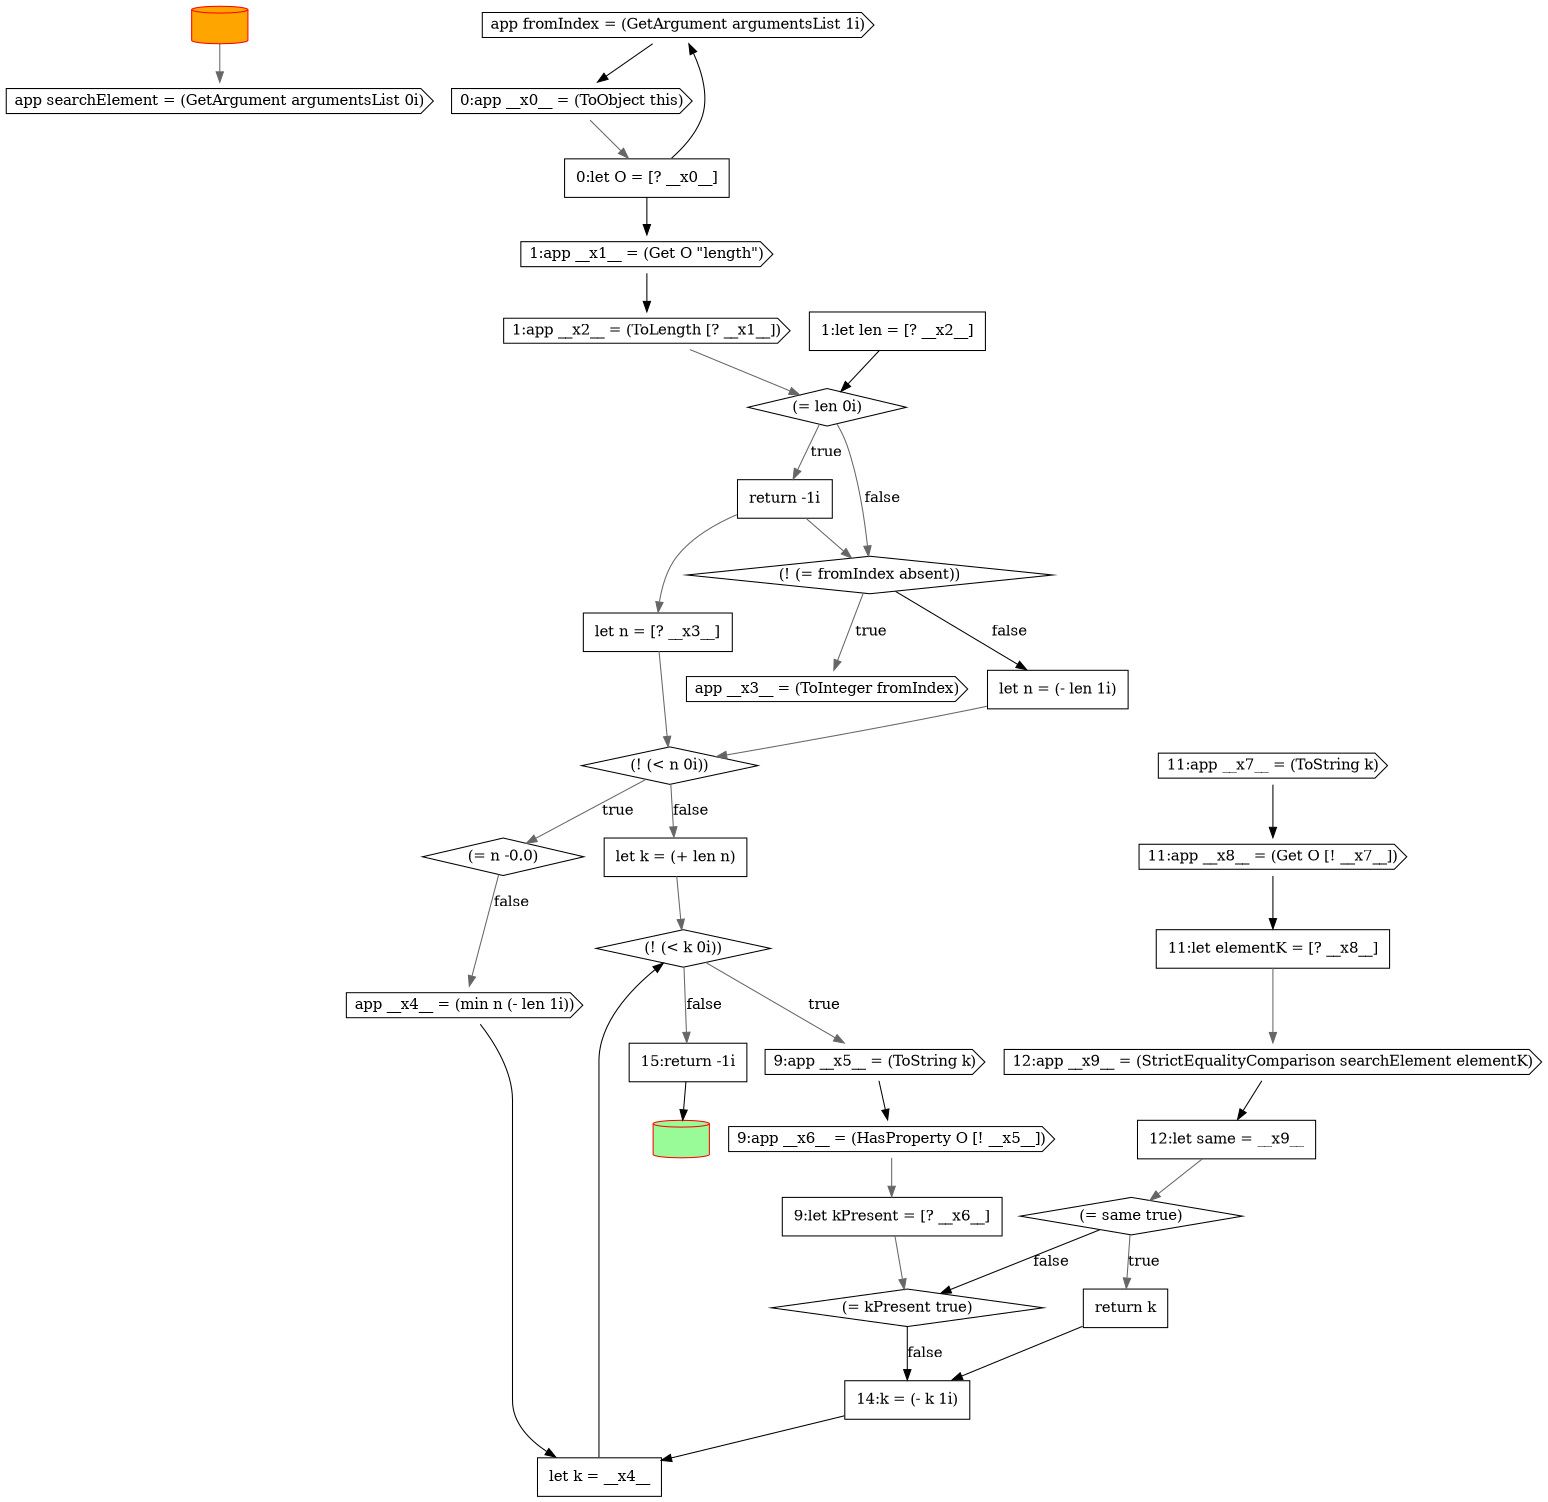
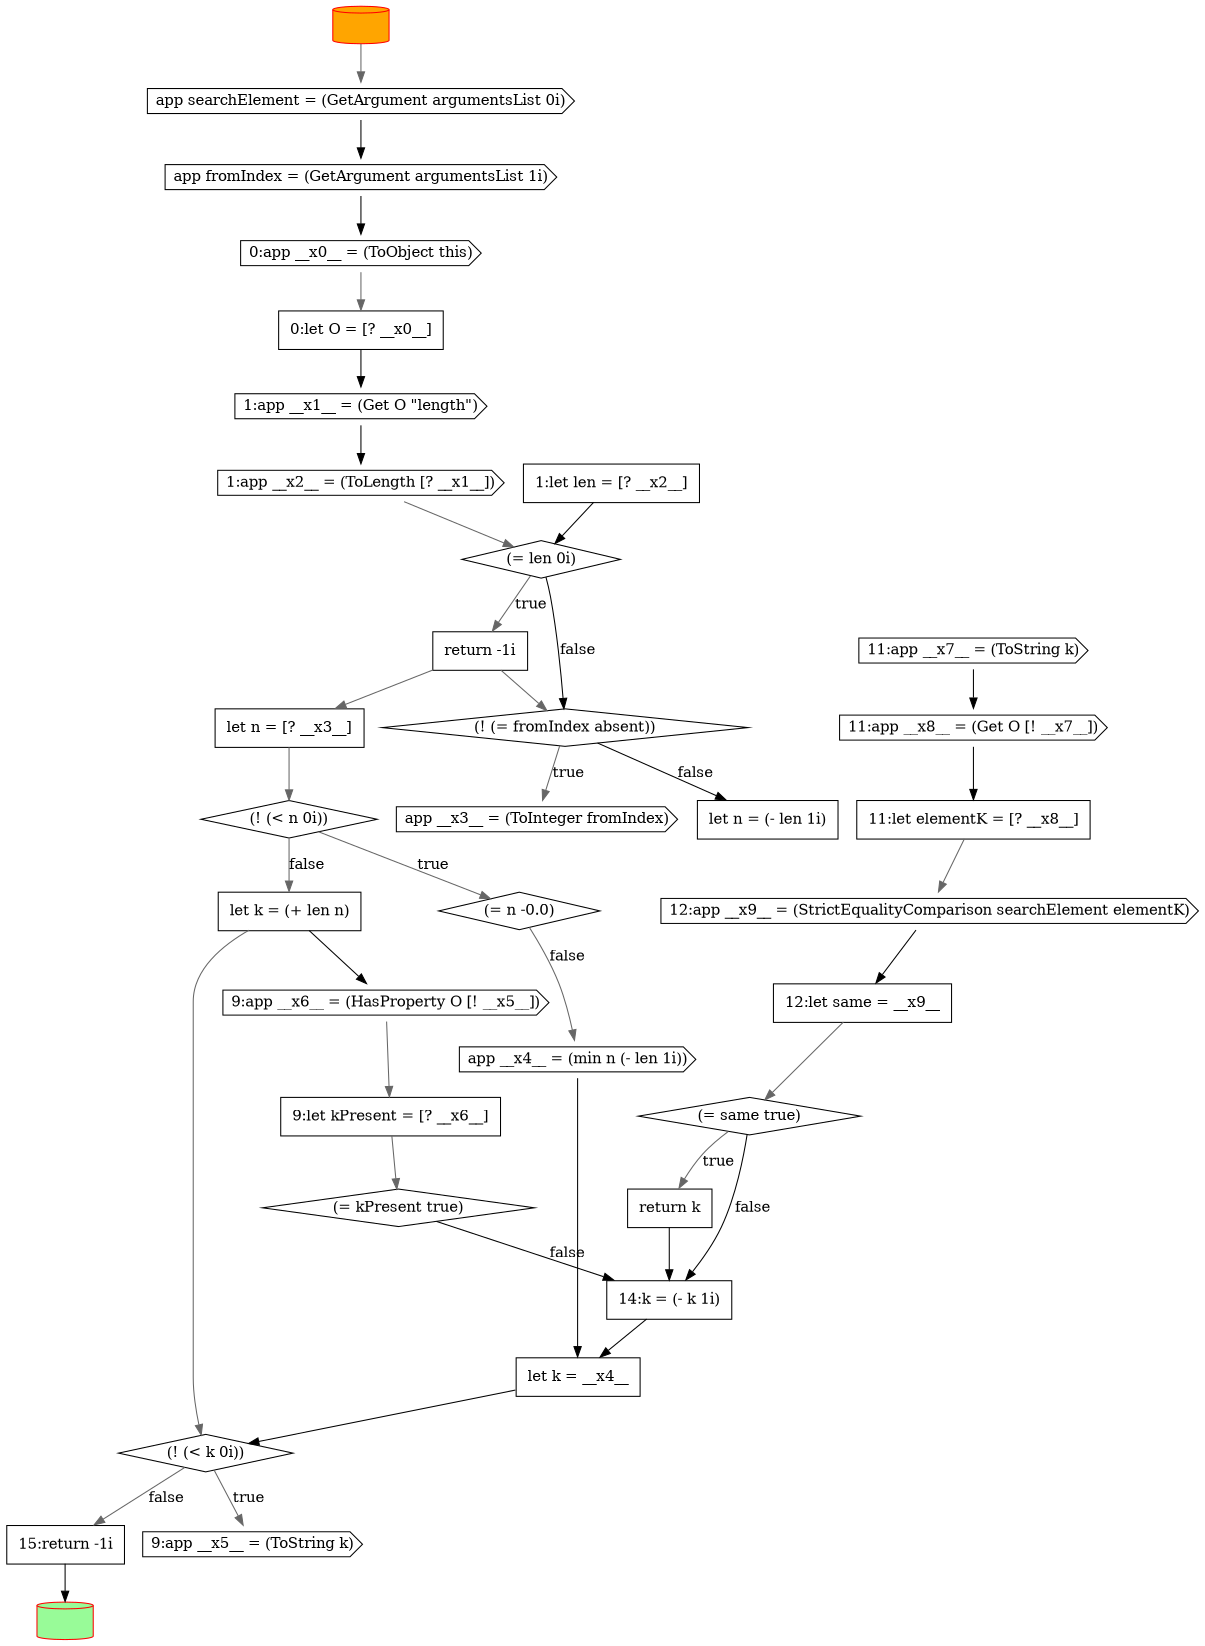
edge "0:let O = [? __x0__]" -> "app fromIndex = (GetArgument argumentsList 1i)": now "app searchElement = (GetArgument argumentsList 0i)" -> "app fromIndex = (GetArgument argumentsList 1i)"
edge "(= len 0i)" -> "(! (= fromIndex absent))": color gray40 -> black
edge "let n = (- len 1i)" -> "(! (< n 0i))": removed
edge "9:app __x5__ = (ToString k)" -> "9:app __x6__ = (HasProperty O [! __x5__])": now "let k = (+ len n)" -> "9:app __x6__ = (HasProperty O [! __x5__])"
edge "(= same true)" -> "(= kPresent true)": now "(= same true)" -> "14:k = (- k 1i)"
